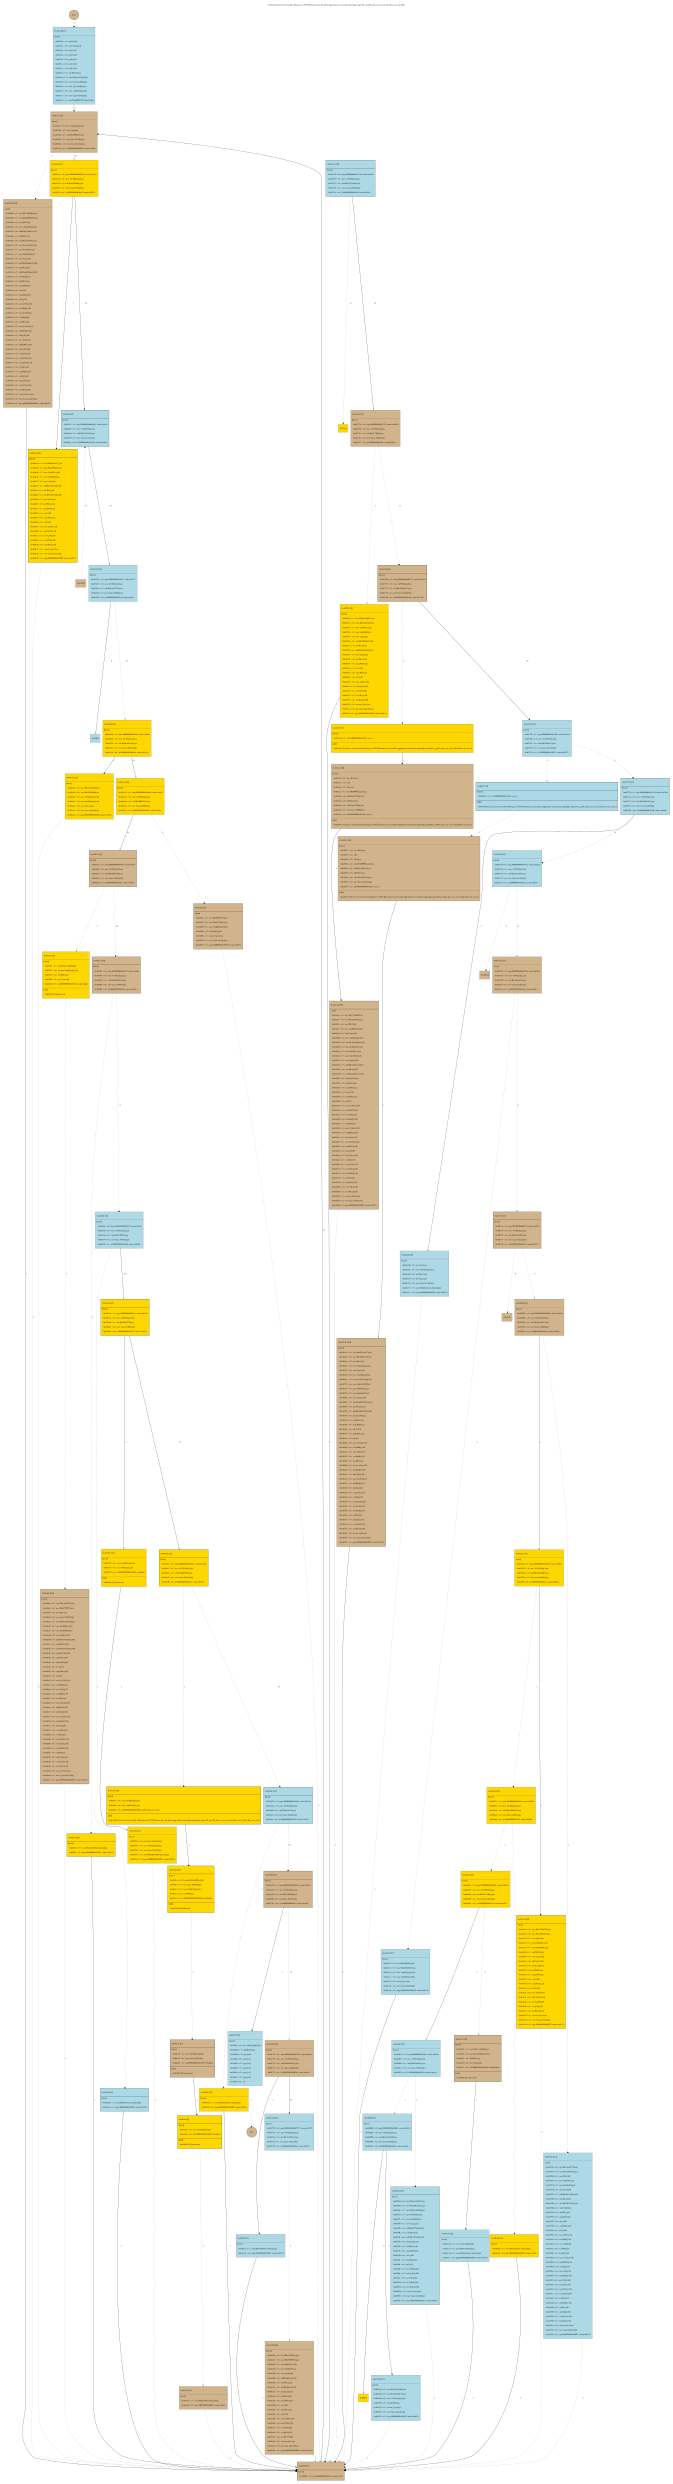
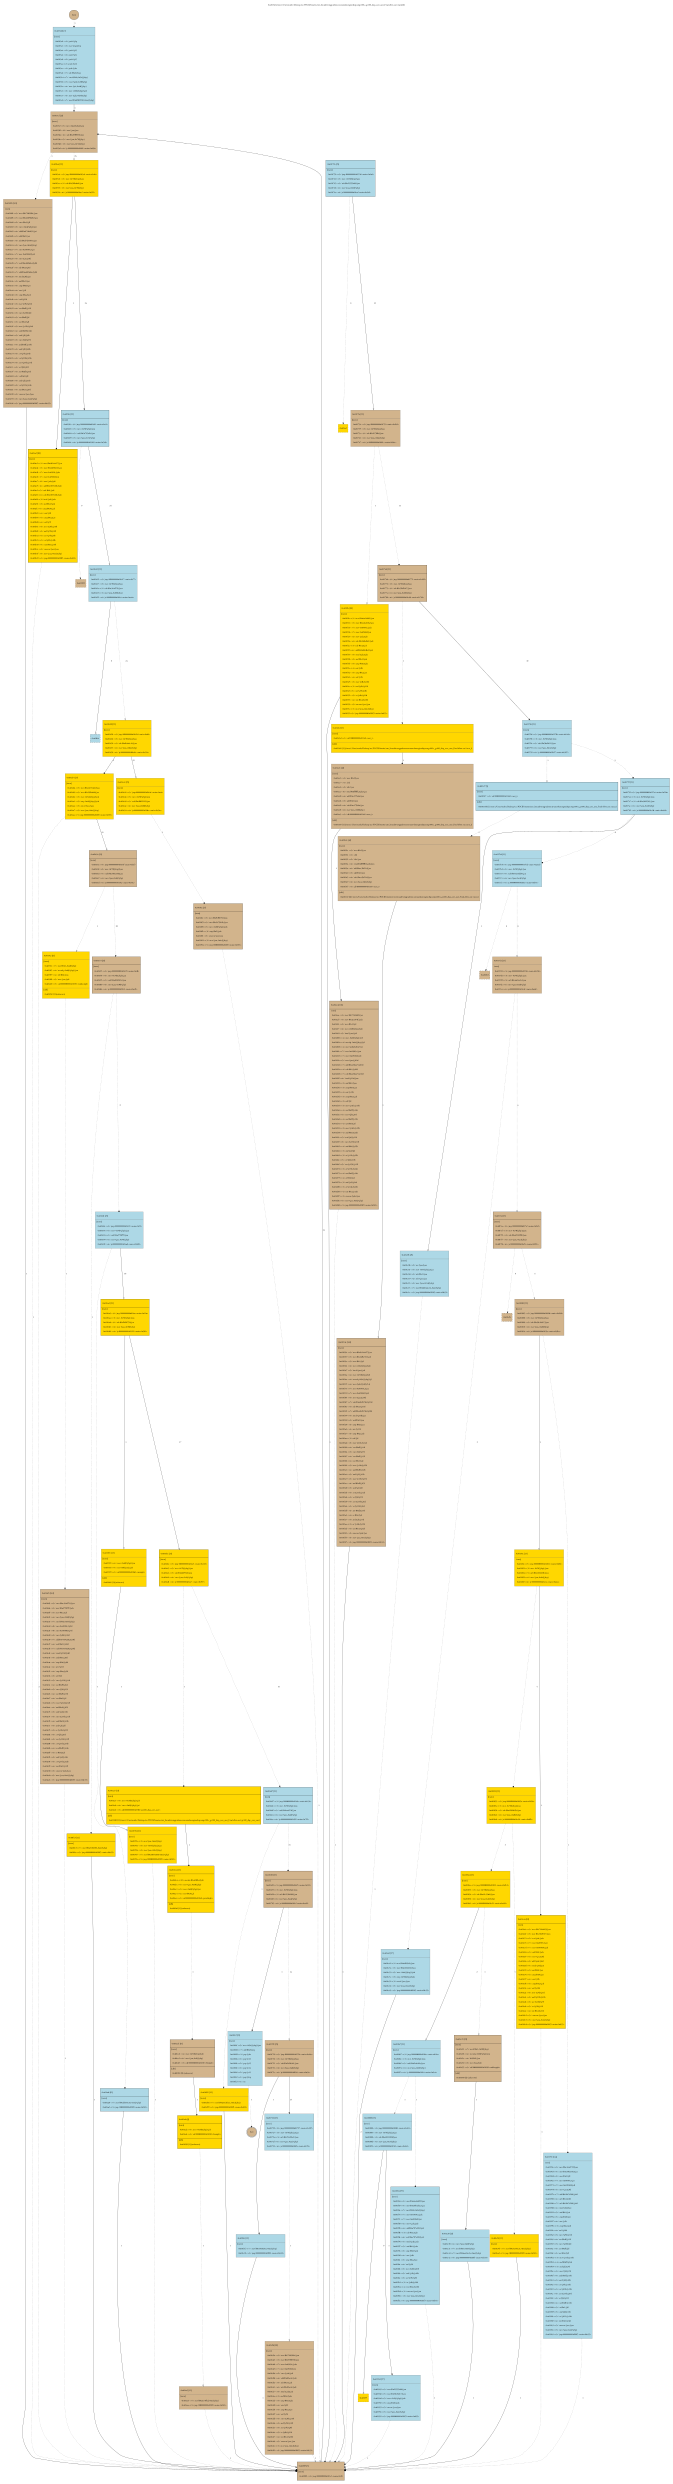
edge "0x401909" -> "0x4015fc [22]": reversed
edge "0x401641 [25]" -> "0x40165a [25]": now "0x401ab4 [27]" -> "0x40165a [25]"
